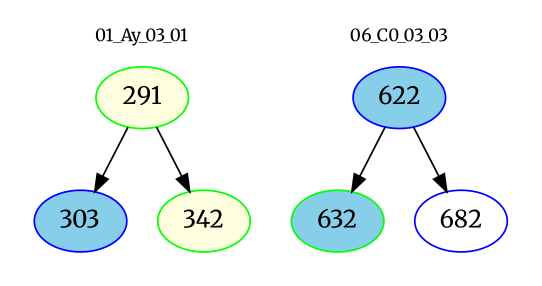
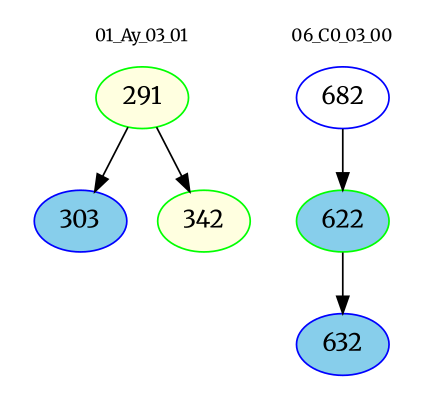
cluster "06_C0_03_03": label "06_C0_03_03" -> "06_C0_03_00"
node "622": color blue -> green
edge "622" -> "682": reversed
node "632": color green -> blue
